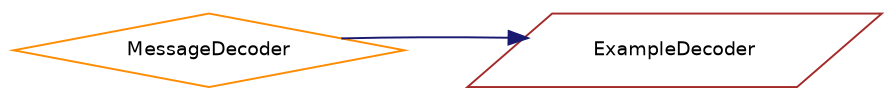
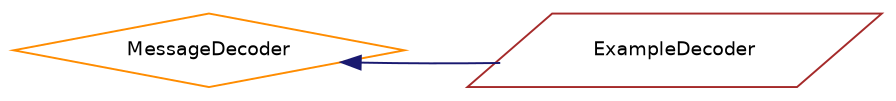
edge "MessageDecoder" -> "ExampleDecoder": reversed
